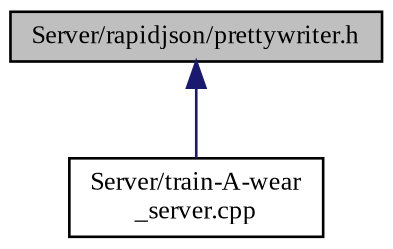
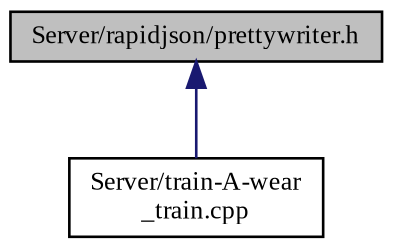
node "Server/train-A-wear _server.cpp": label "Server/train-A-wear _server.cpp" -> "Server/train-A-wear _train.cpp"
